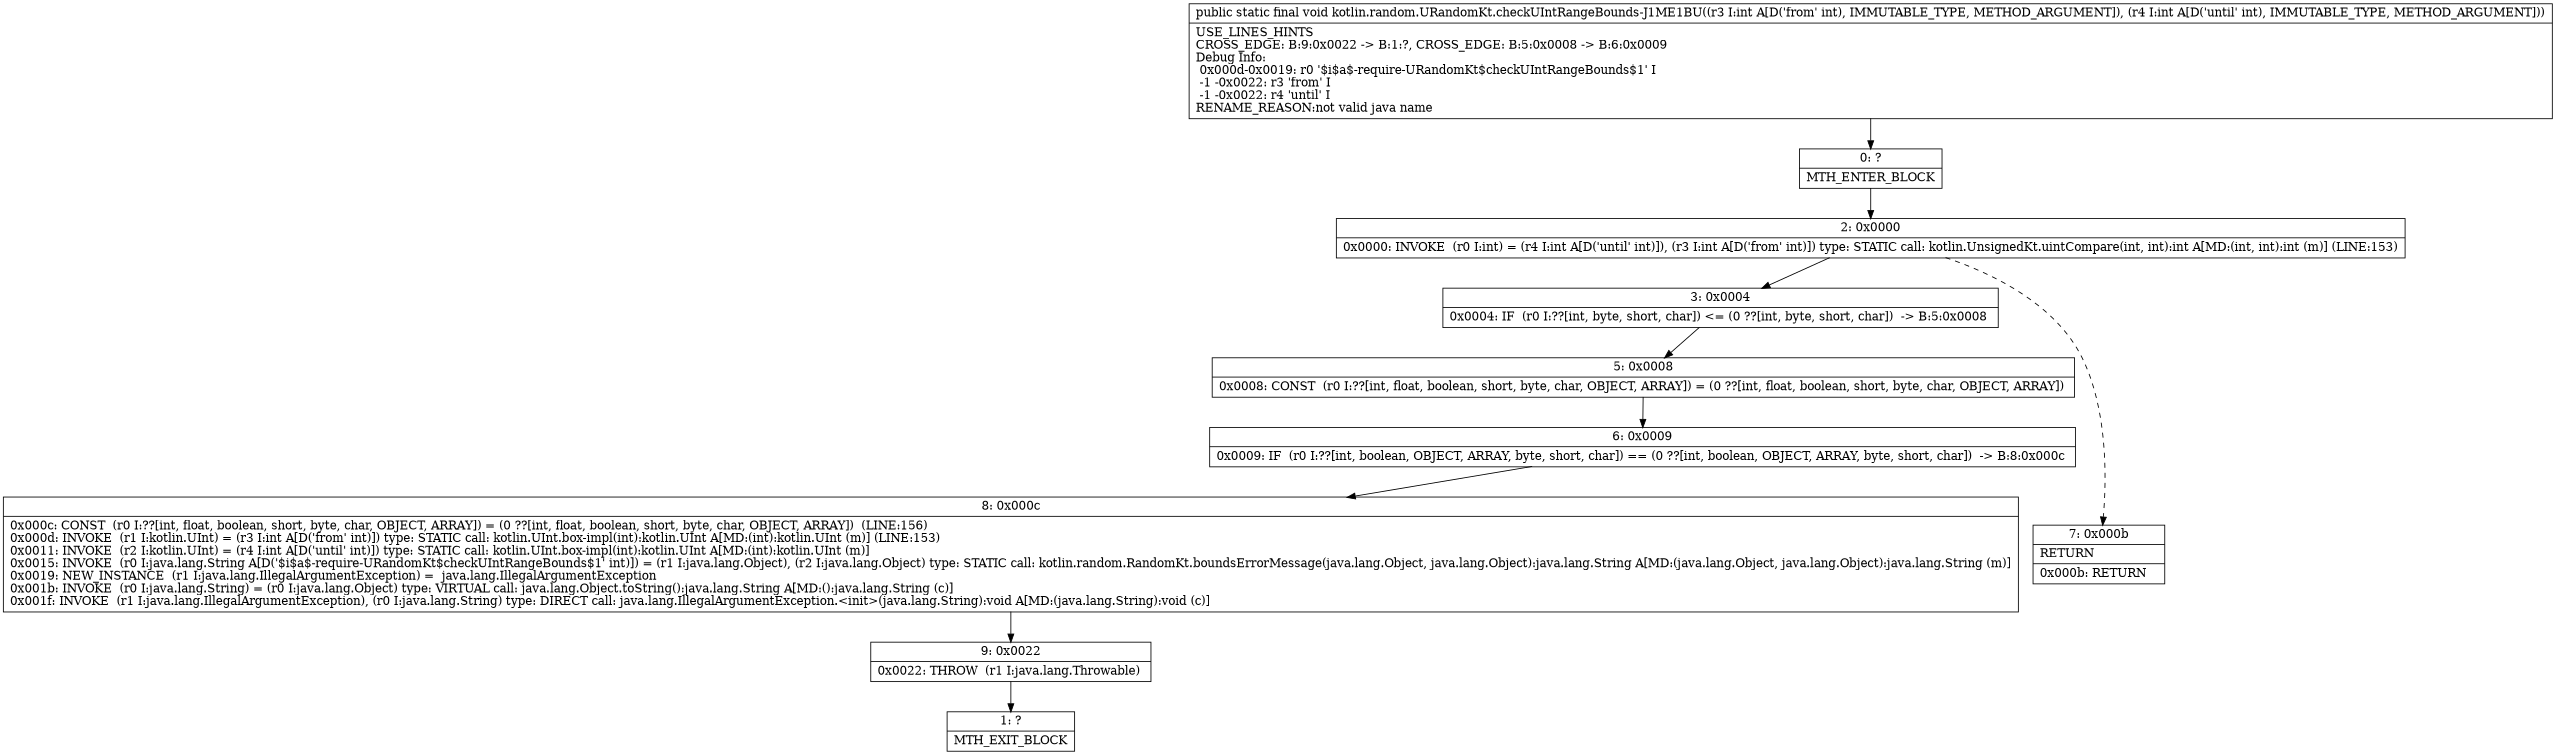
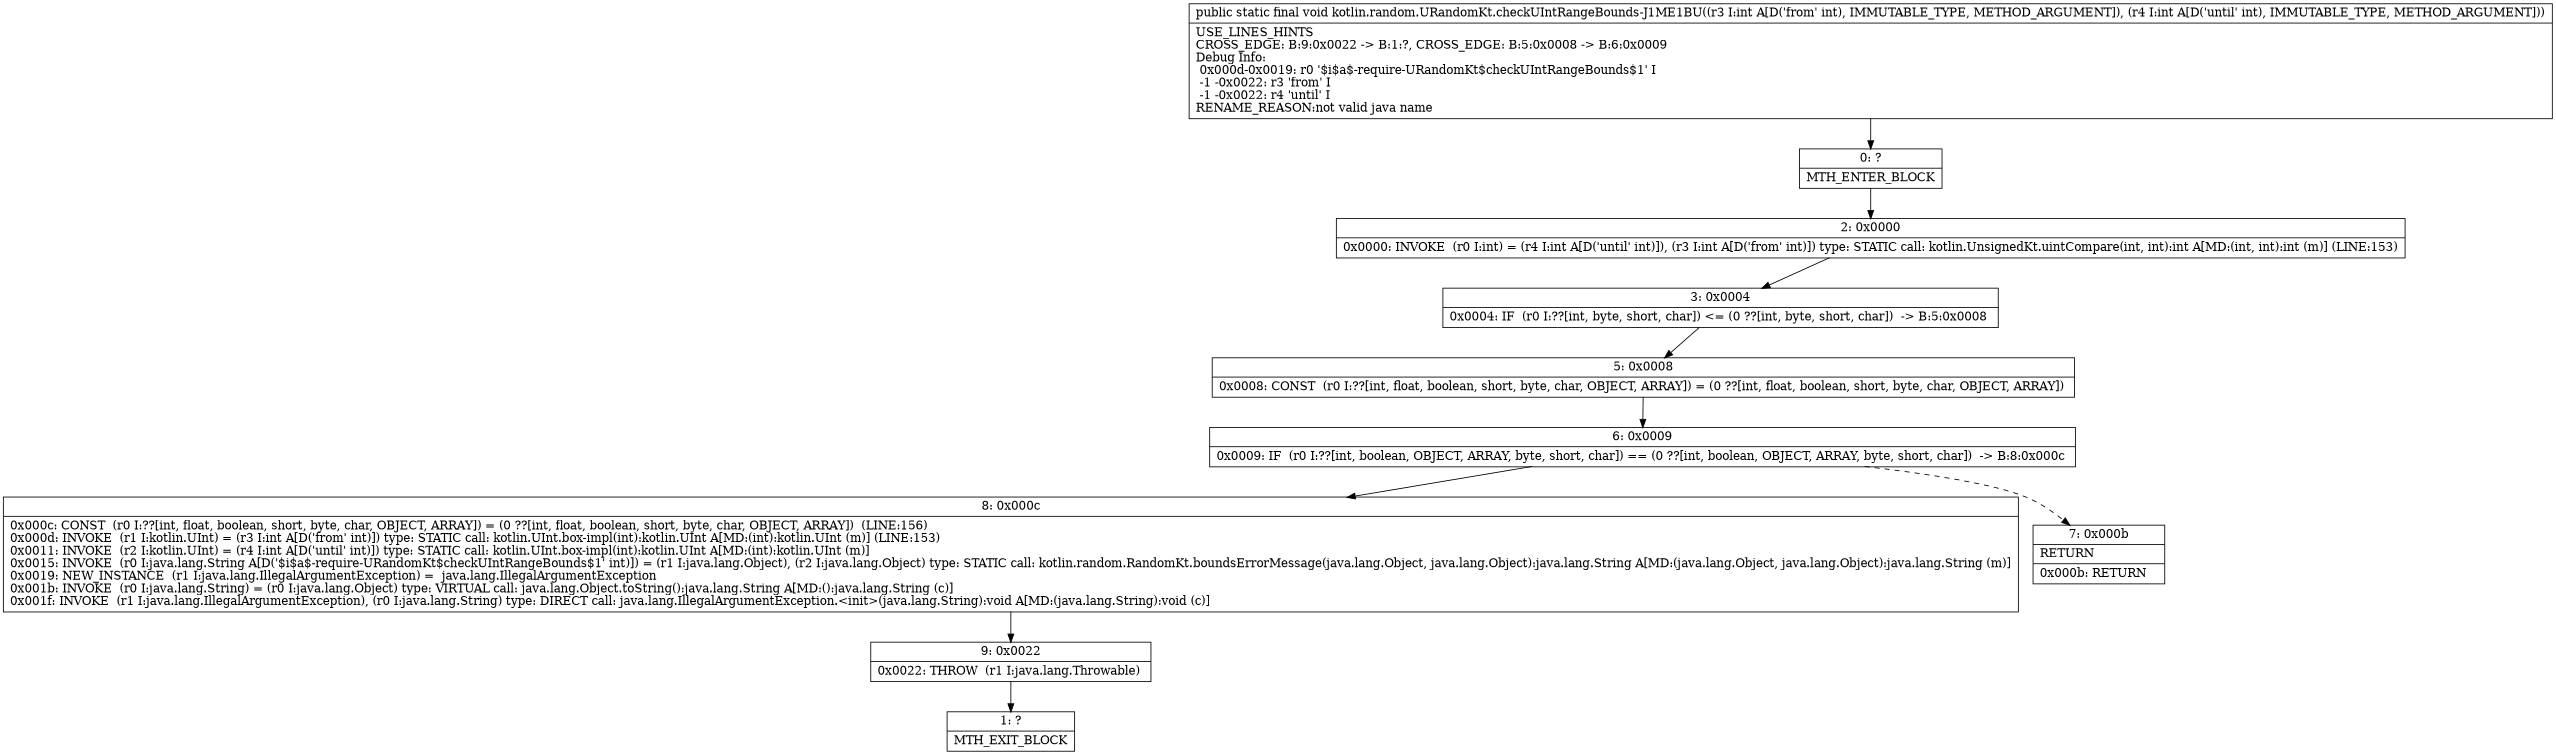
edge "2: 0x0000" -> "7: 0x000b": now "6: 0x0009" -> "7: 0x000b"
